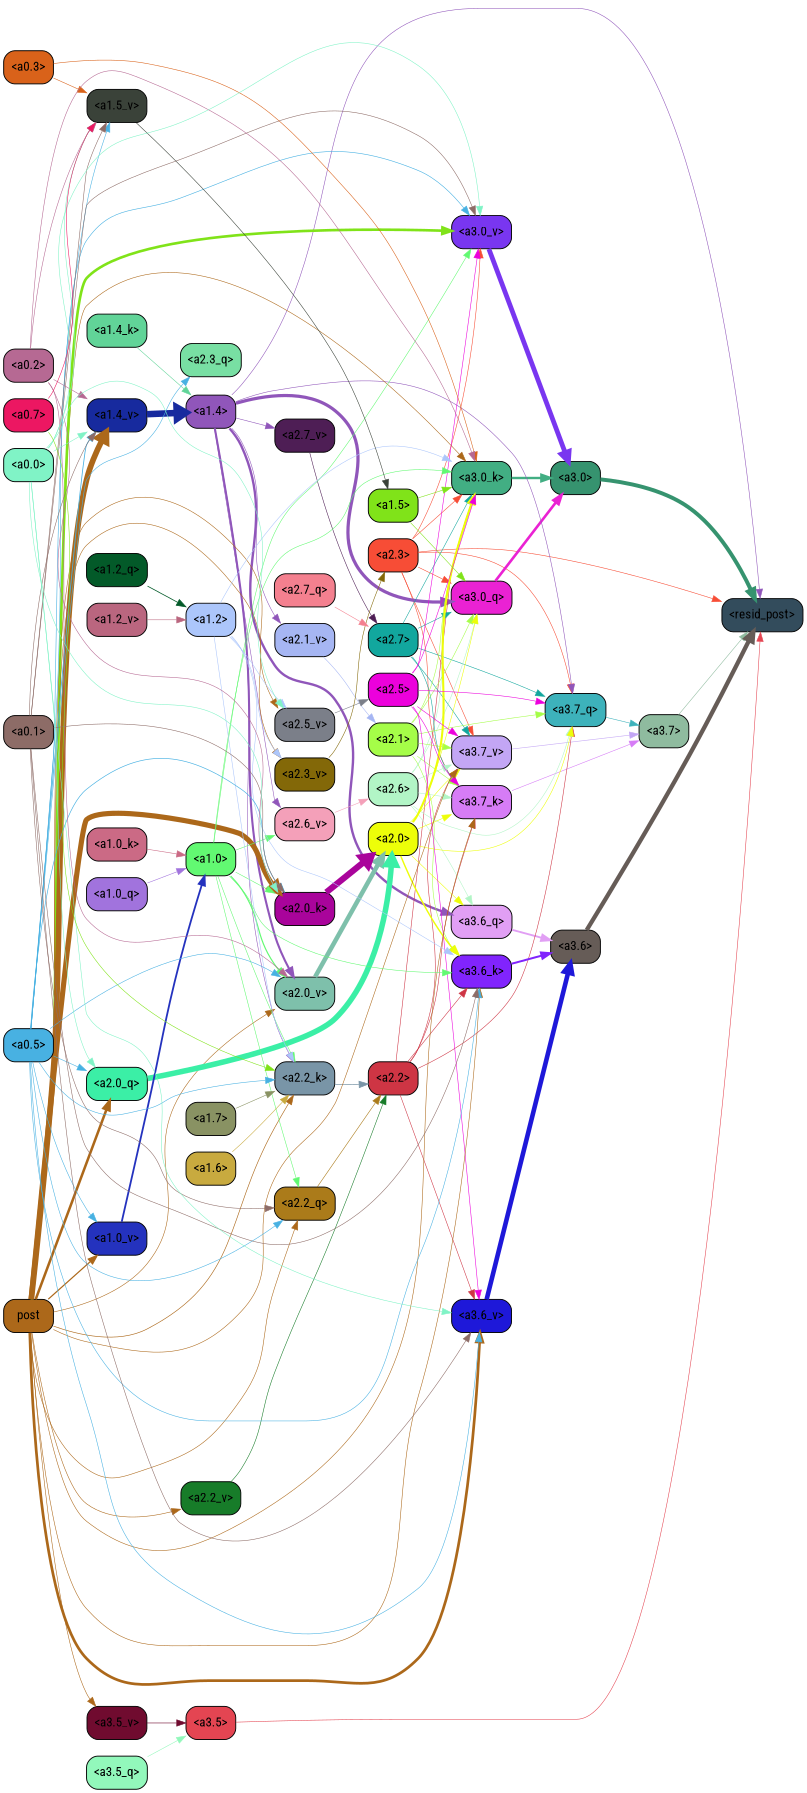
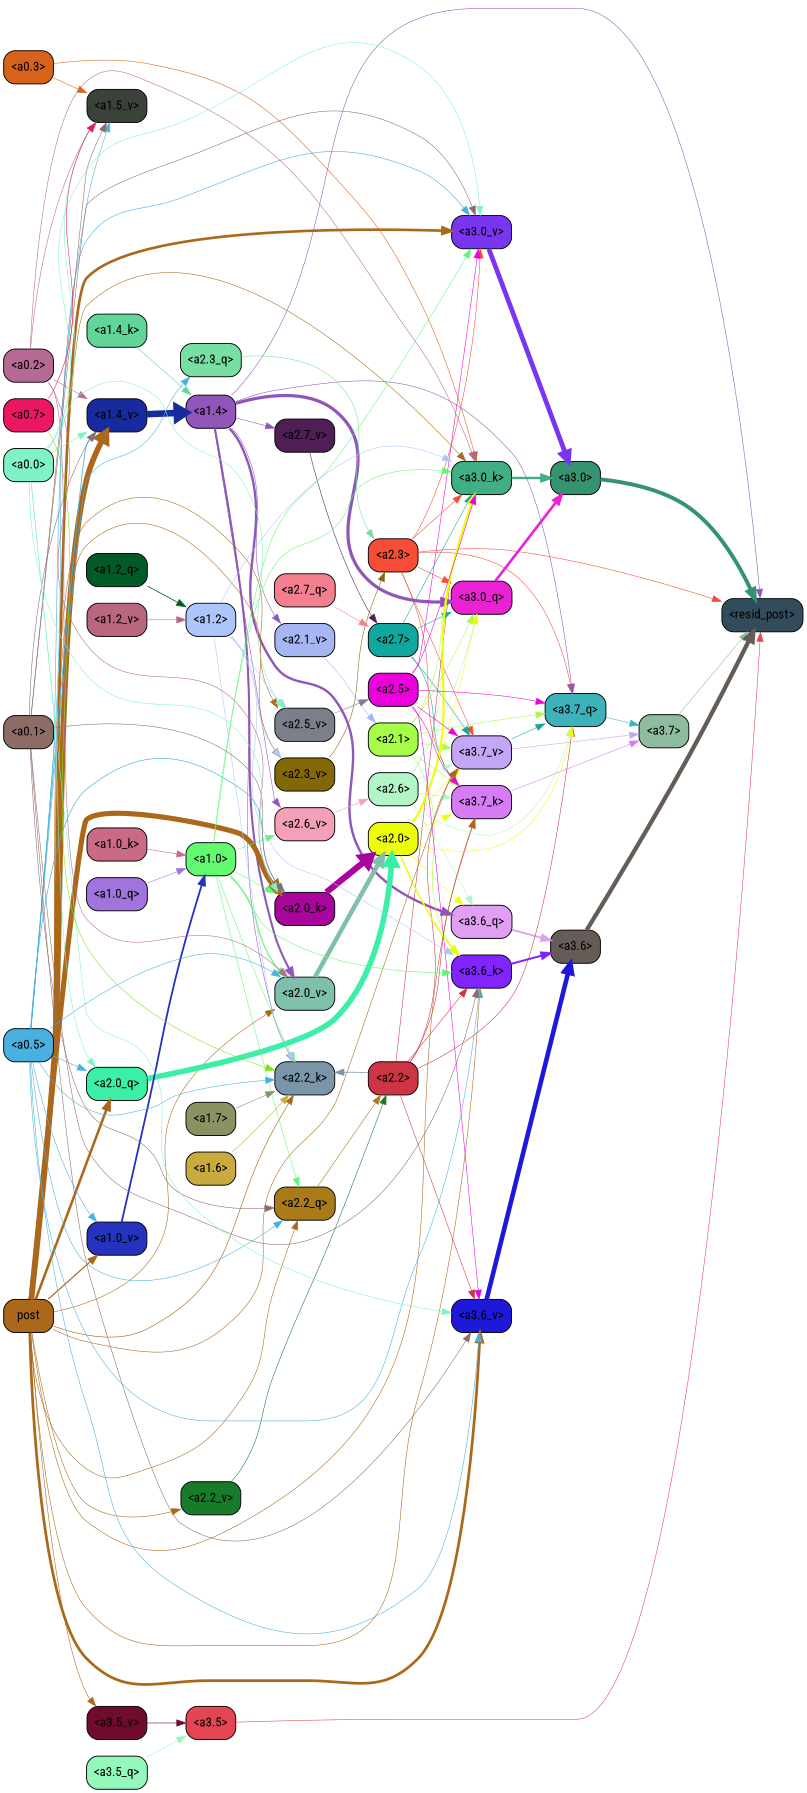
edge "post" -> "<a3.0_v>": color #80e319 -> #ac681a
edge "<a2.3_q>" -> "<a2.3>": added
node "<a1.5>": removed
edge "<a2.7>" -> "<a3.7_q>": now "<a3.7_v>" -> "<a3.7_q>"
edge "<a2.2_k>" -> "<a2.2>": reversed
